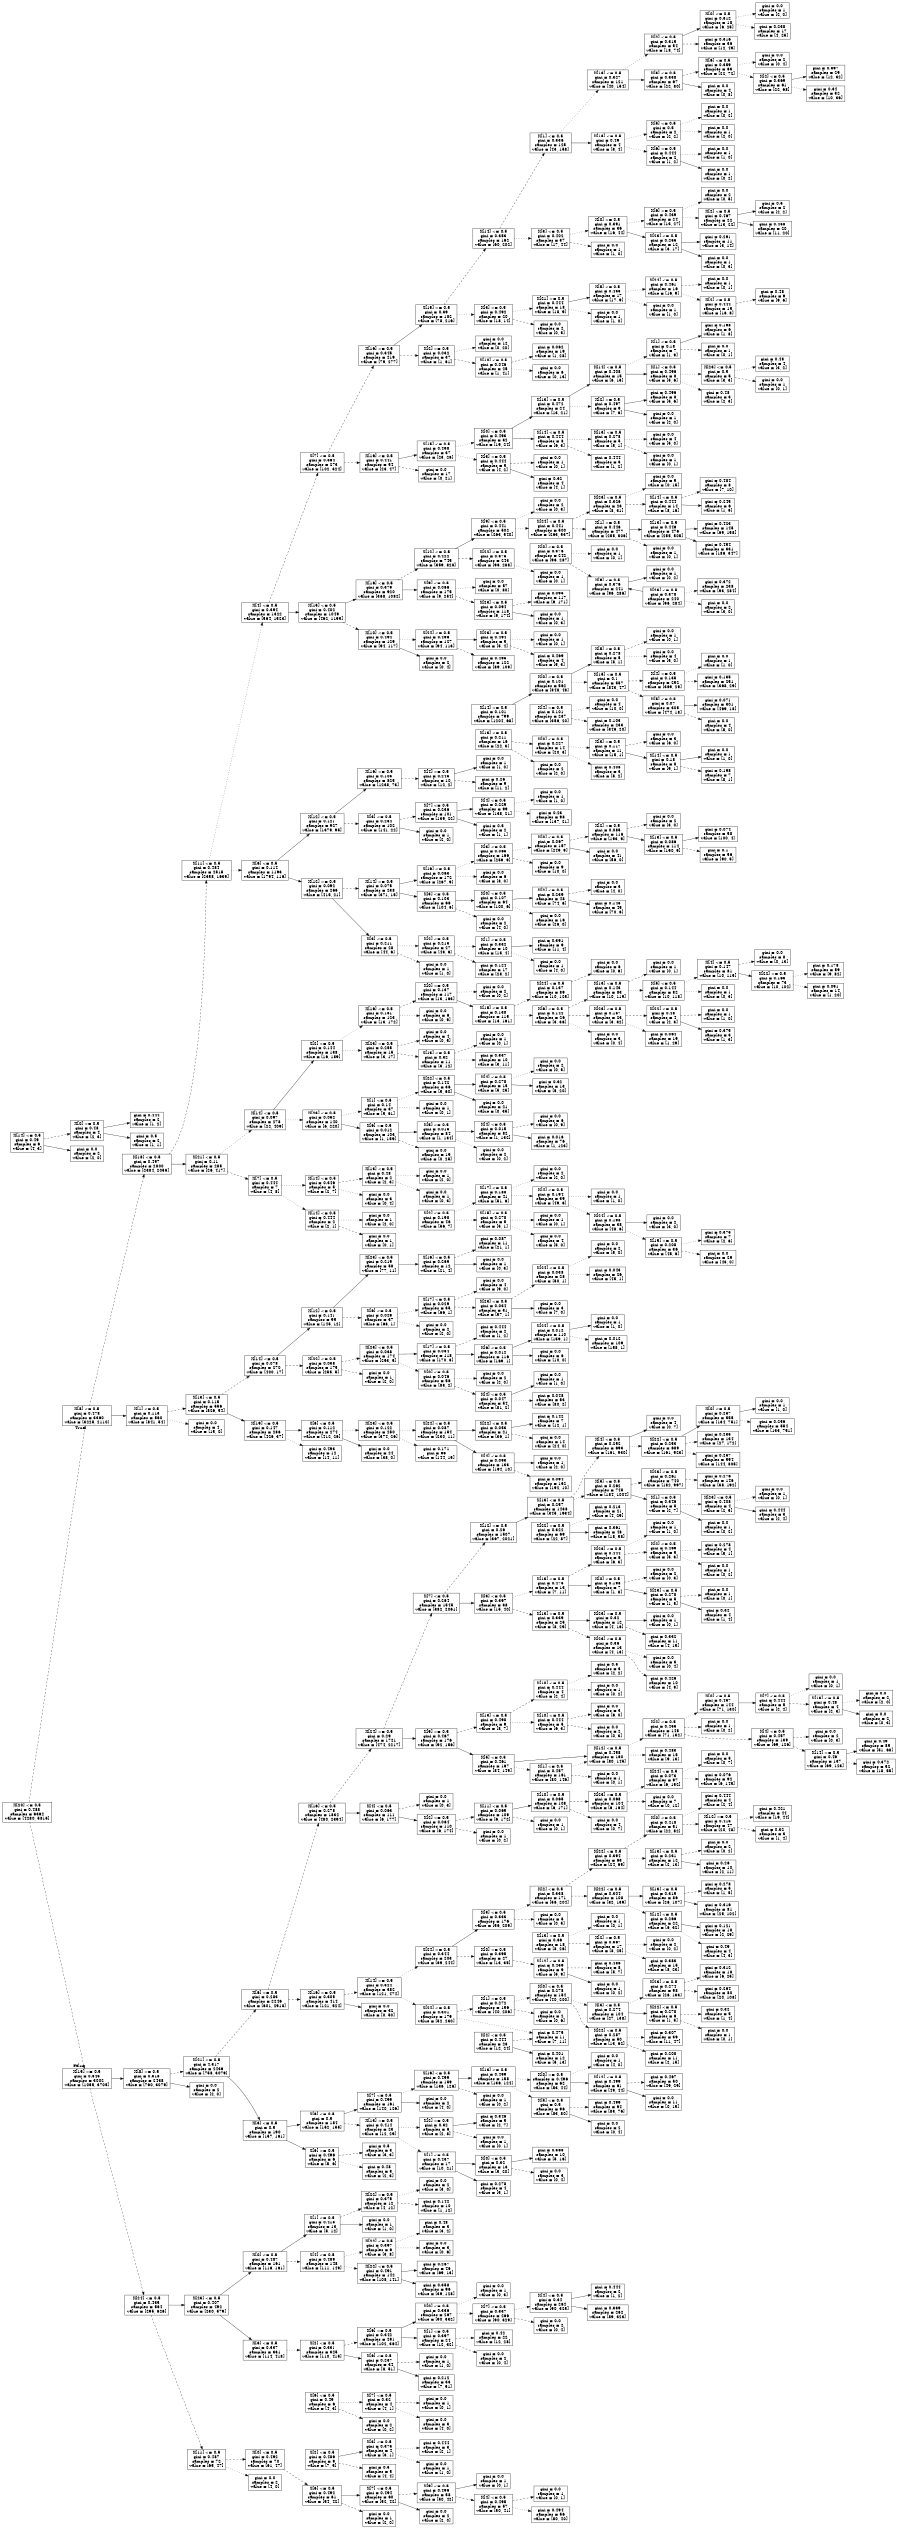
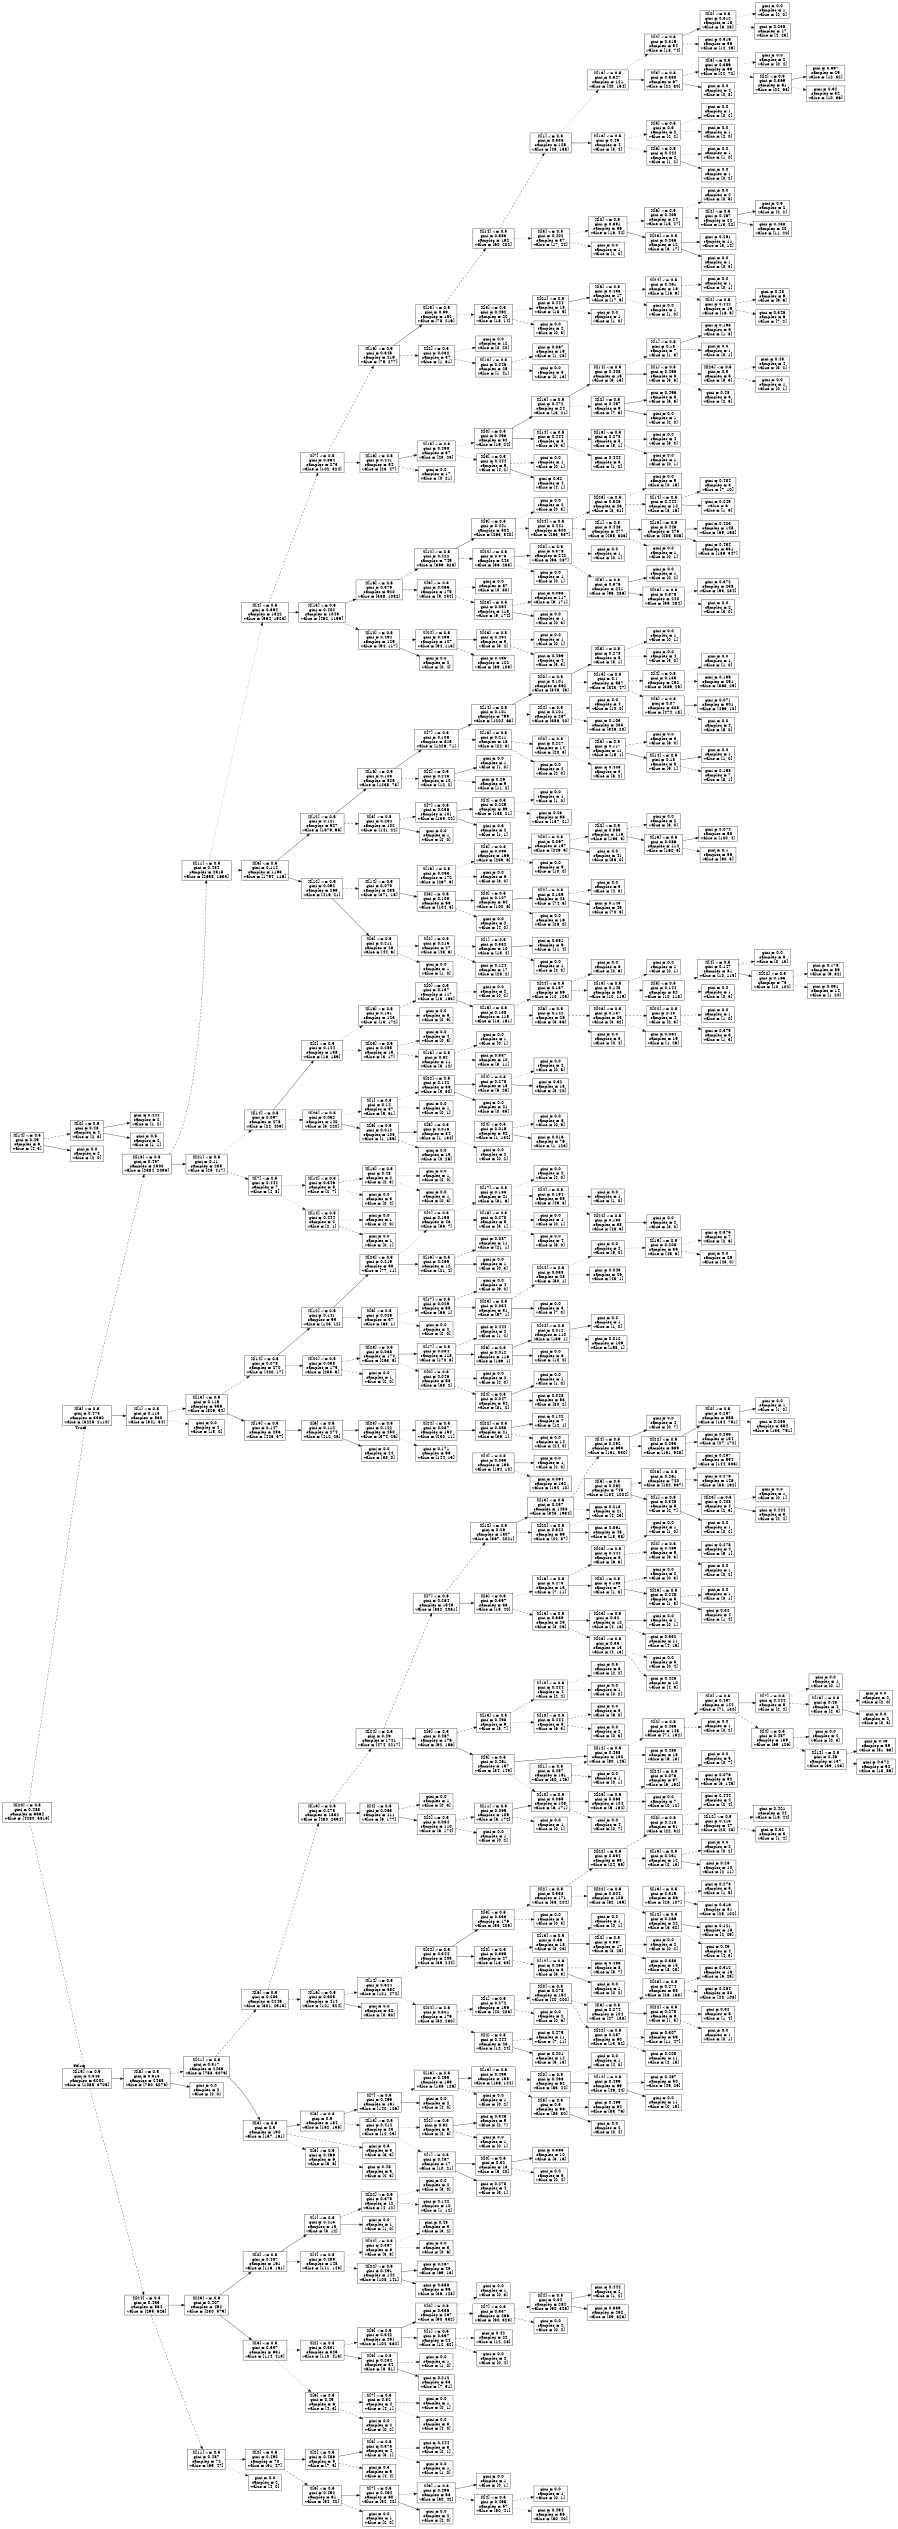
node "gini = 0.346 samples = 6 value = [7, 2]": added
node "gini = 0.062 samples = 19 value = [1, 28]": label "gini = 0.062 samples = 19 value = [1, 28]" -> "gini = 0.067 samples = 19 value = [1, 28]"
node "gini = 0.245 samples = 6 value = [1, 6]": label "gini = 0.245 samples = 6 value = [1, 6]" -> "gini = 0.245 value = 6 value = [1, 6]"
edge "X[22] <= 0.5 gini = 0.375 samples = 243 value = [96, 288]" -> "X[0] <= 0.5 gini = 0.376 samples = 242 value = [96, 287]": added
edge "X[23] <= 0.5 gini = 0.378 samples = 240 value = [96, 284]" -> "X[9] <= 0.5 gini = 0.376 samples = 241 value = [96, 286]": reversed
edge "X[14] <= 0.5 gini = 0.101 samples = 799 value = [1204, 68]" -> "X[4] <= 0.5 gini = 0.101 samples = 237 value = [356, 20]": added
node "X[7] <= 0.5 gini = 0.103 samples = 815 value = [1226, 71]": added
edge "X[14] <= 0.5 gini = 0.075 samples = 238 value = [371, 15]" -> "X[16] <= 0.5 gini = 0.063 samples = 172 value = [267, 9]": removed
node "X[2] <= 0.5 gini = 0.239 samples = 48 value = [74, 6]": label "X[2] <= 0.5 gini = 0.239 samples = 48 value = [74, 6]" -> "X[2] <= 0.5 gini = 0.139 samples = 48 value = [74, 6]"
edge "X[6] <= 0.5 gini = 0.142 samples = 26 value = [3, 36]" -> "X[13] <= 0.5 gini = 0.143 samples = 83 value = [10, 119]": now "X[24] <= 0.5 gini = 0.137 samples = 89 value = [10, 125]" -> "X[13] <= 0.5 gini = 0.143 samples = 83 value = [10, 119]"
edge "X[22] <= 0.5 gini = 0.48 samples = 4 value = [2, 3]" -> "gini = 0.375 samples = 3 value = [1, 3]": style solid -> dotted
edge "X[5] <= 0.5 gini = 0.015 samples = 84 value = [1, 134]" -> "X[4] <= 0.5 gini = 0.015 samples = 82 value = [1, 132]": removed
edge "X[24] <= 0.5 gini = 0.198 samples = 38 value = [48, 6]" -> "X[15] <= 0.5 gini = 0.208 samples = 36 value = [45, 6]": now "gini = 0.0 samples = 2 value = [5, 0]" -> "X[15] <= 0.5 gini = 0.208 samples = 36 value = [45, 6]"
edge "X[23] <= 0.5 gini = 0.219 samples = 58 value = [77, 11]" -> "X[2] <= 0.5 gini = 0.198 samples = 46 value = [56, 7]": added
edge "X[6] <= 0.5 gini = 0.112 samples = 274 value = [412, 26]" -> "X[23] <= 0.5 gini = 0.122 samples = 250 value = [374, 26]": style dotted -> solid
edge "X[24] <= 0.5 gini = 0.087 samples = 154 value = [230, 11]" -> "X[4] <= 0.5 gini = 0.093 samples = 133 value = [194, 10]": removed
edge "X[22] <= 0.5 gini = 0.253 samples = 689 value = [161, 923]" -> "gini = 0.257 samples = 594 value = [144, 805]": now "X[23] <= 0.5 gini = 0.261 samples = 740 value = [182, 997]" -> "gini = 0.257 samples = 594 value = [144, 805]"
node "gini = 0.493 samples = 12 value = [14, 11]": removed
node "gini = 0.171 gini = 96 value = [144, 15]": label "gini = 0.171 gini = 96 value = [144, 15]" -> "gini = 0.171 samples = 96 value = [144, 15]"
edge "X[13] <= 0.5 gini = 0.257 samples = 1438 value = [345, 1934]" -> "X[5] <= 0.5 gini = 0.262 samples = 745 value = [184, 1004]": now "X[13] <= 0.5 gini = 0.257 samples = 1438 value = [345, 1934]" -> "gini = 0.213 samples = 21 value = [4, 29]"
edge "X[12] <= 0.5 gini = 0.26 samples = 1507 value = [367, 2021]" -> "X[22] <= 0.5 gini = 0.322 samples = 69 value = [22, 87]": added
node "X[23] <= 0.5 gini = 0.278 samples = 5 value = [1, 5]": label "X[23] <= 0.5 gini = 0.278 samples = 5 value = [1, 5]" -> "X[23] <= 0.5 gini = 0.248 samples = 5 value = [1, 5]"
edge "X[2] <= 0.5 gini = 0.455 samples = 145 value = [71, 132]" -> "X[4] <= 0.5 gini = 0.457 samples = 139 value = [69, 126]": now "X[0] <= 0.5 gini = 0.457 samples = 144 value = [71, 130]" -> "X[4] <= 0.5 gini = 0.457 samples = 139 value = [69, 126]"
edge "X[5] <= 0.5 gini = 0.461 samples = 167 value = [84, 149]" -> "X[1] <= 0.5 gini = 0.457 samples = 161 value = [80, 146]": now "X[5] <= 0.5 gini = 0.461 samples = 167 value = [84, 149]" -> "X[10] <= 0.5 gini = 0.065 samples = 108 value = [6, 171]"
edge "X[22] <= 0.5 gini = 0.304 samples = 108 value = [32, 139]" -> "X[13] <= 0.5 gini = 0.315 samples = 86 value = [26, 107]": removed
edge "X[13] <= 0.5 gini = 0.36 samples = 18 value = [8, 26]" -> "X[2] <= 0.5 gini = 0.367 samples = 17 value = [8, 25]": style dashed -> solid
edge "X[0] <= 0.5 gini = 0.395 samples = 27 value = [13, 35]" -> "X[13] <= 0.5 gini = 0.36 samples = 18 value = [8, 26]": added
edge "X[24] <= 0.5 gini = 0.344 samples = 203 value = [69, 244]" -> "X[0] <= 0.5 gini = 0.395 samples = 27 value = [13, 35]": style dashed -> solid
edge "X[0] <= 0.5 gini = 0.278 samples = 154 value = [40, 200]" -> "X[3] <= 0.5 gini = 0.274 samples = 104 value = [27, 138]": style dotted -> dashed
edge "X[24] <= 0.5 gini = 0.301 samples = 179 value = [52, 230]" -> "gini = 0.475 samples = 11 value = [7, 11]": now "X[24] <= 0.5 gini = 0.301 samples = 179 value = [52, 230]" -> "X[2] <= 0.5 gini = 0.444 samples = 23 value = [12, 24]"
node "X[21] <= 0.5 gini = 4.317 samples = 2436 value = [758, 3079]": label "X[21] <= 0.5 gini = 4.317 samples = 2436 value = [758, 3079]" -> "X[21] <= 0.5 gini = 0.317 samples = 2436 value = [758, 3079]"
node "X[0] <= 0.5 samples = 0.496 samples = 62 value = [53, 44]": label "X[0] <= 0.5 samples = 0.496 samples = 62 value = [53, 44]" -> "X[0] <= 0.5 gini = 0.496 samples = 62 value = [53, 44]"
node "X[12] <= 0.5 gini = 0.499 samples = 61 value = [49, 44]": label "X[12] <= 0.5 gini = 0.499 samples = 61 value = [49, 44]" -> "X[12] <= 0.5 gini = 0.499 samples = 69 value = [49, 44]"
edge "X[3] <= 0.5 gini = 0.5 samples = 190 value = [157, 161]" -> "X[6] <= 0.5 gini = 0.496 samples = 6 value = [5, 6]": style solid -> dotted
edge "X[6] <= 0.5 gini = 0.496 samples = 6 value = [5, 6]" -> "gini = 0.5 samples = 3 value = [3, 3]": now "X[3] <= 0.5 gini = 0.5 samples = 190 value = [157, 161]" -> "gini = 0.5 samples = 3 value = [3, 3]"
node "X[6] <= 0.5 gini = 0.237 samples = 34 value = [8, 51]": label "X[6] <= 0.5 gini = 0.237 samples = 34 value = [8, 51]" -> "X[6] <= 0.5 gini = 0.234 samples = 34 value = [8, 51]"
edge "X[3] <= 0.5 gini = 0.337 samples = 331 value = [114, 418]" -> "X[6] <= 0.5 gini = 0.49 samples = 6 value = [4, 3]": added
edge "X[0] <= 0.5 gini = 0.492 samples = 70 value = [61, 47]" -> "X[2] <= 0.5 gini = 0.486 samples = 9 value = [7, 5]": added
